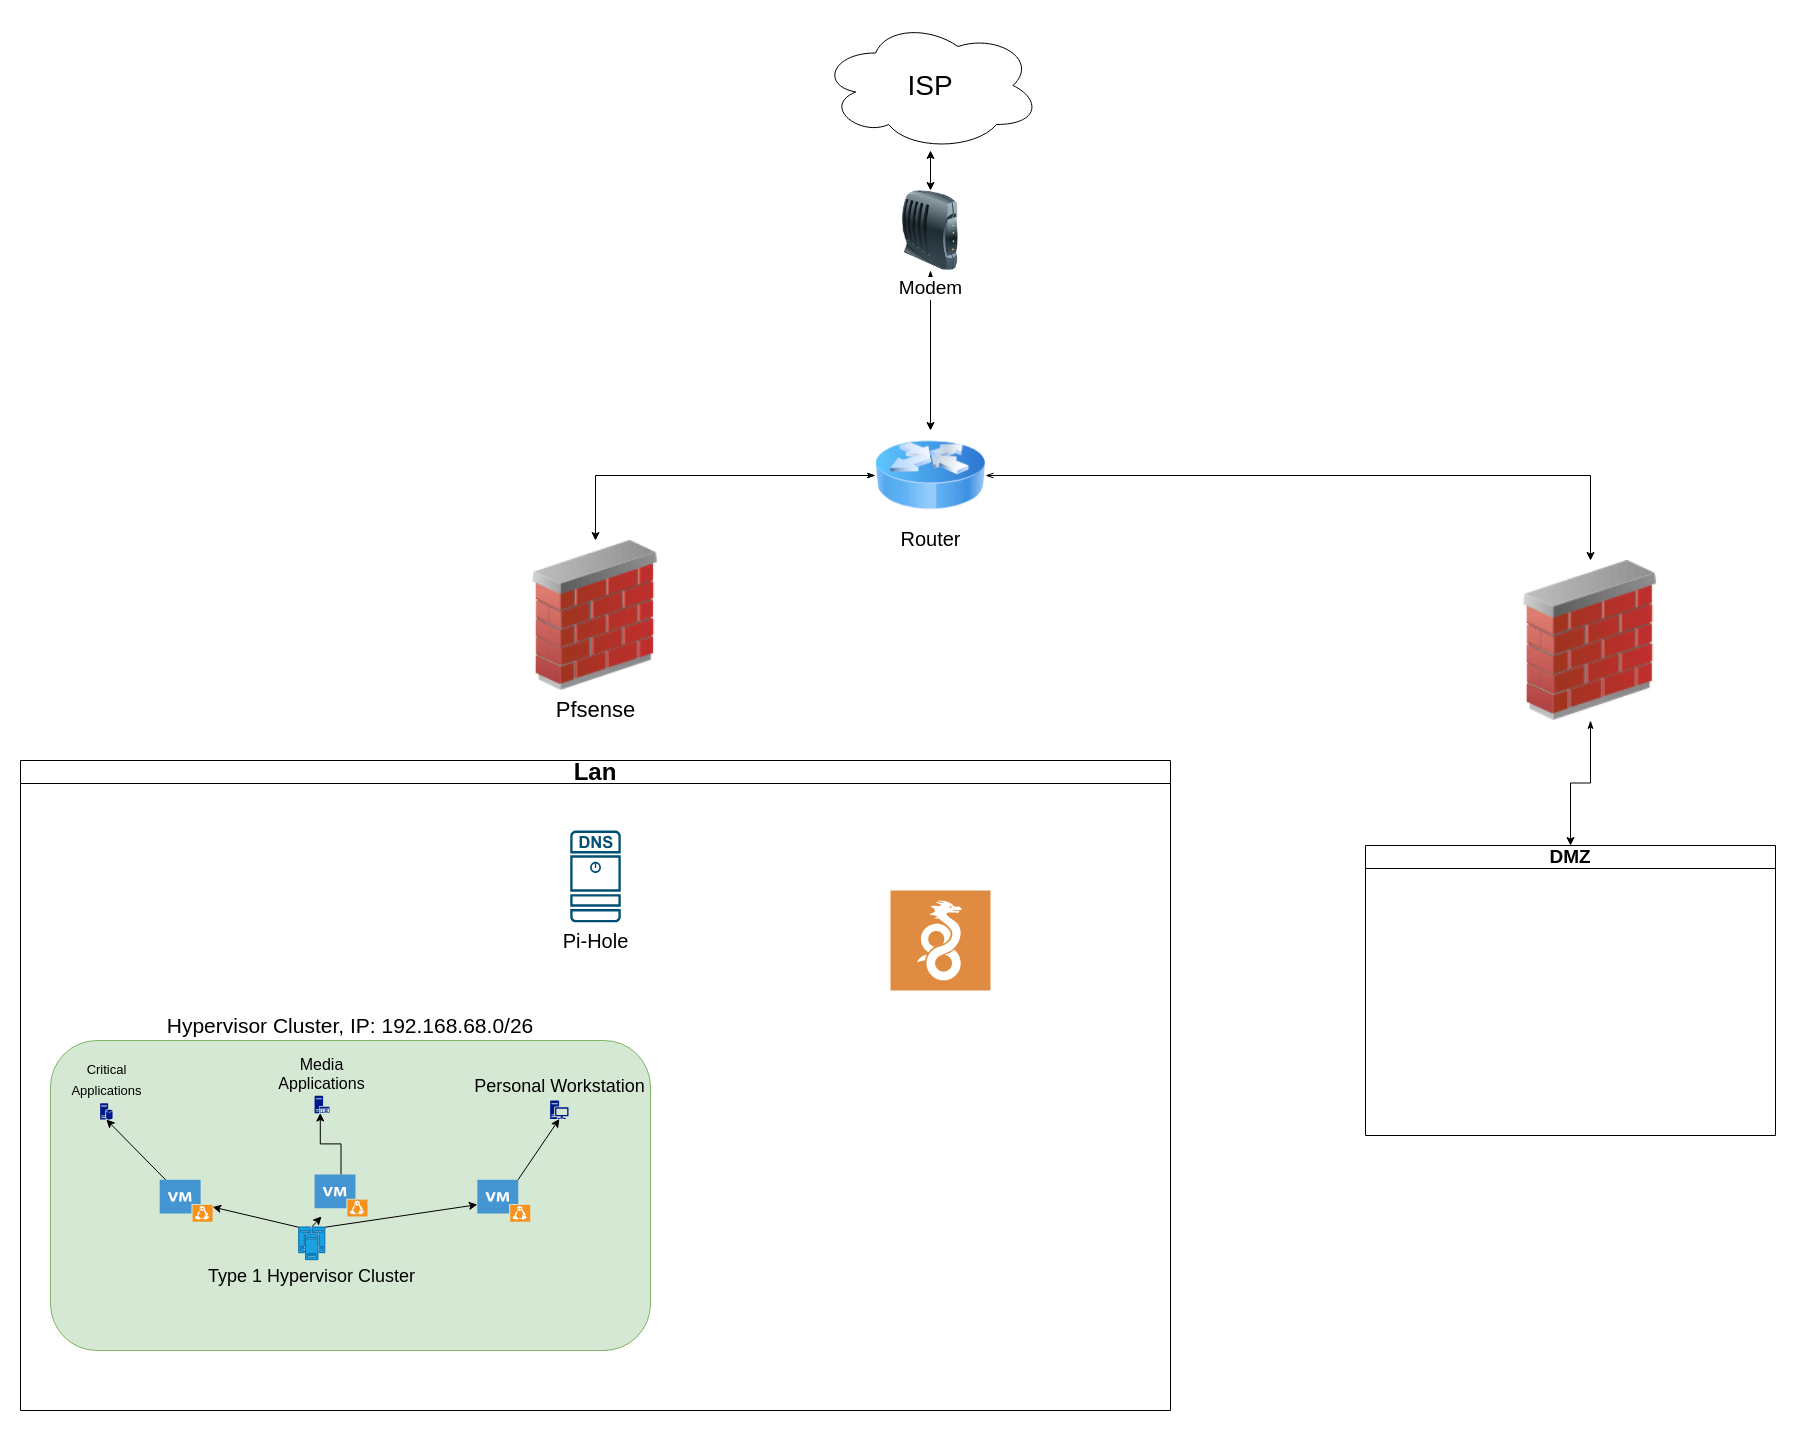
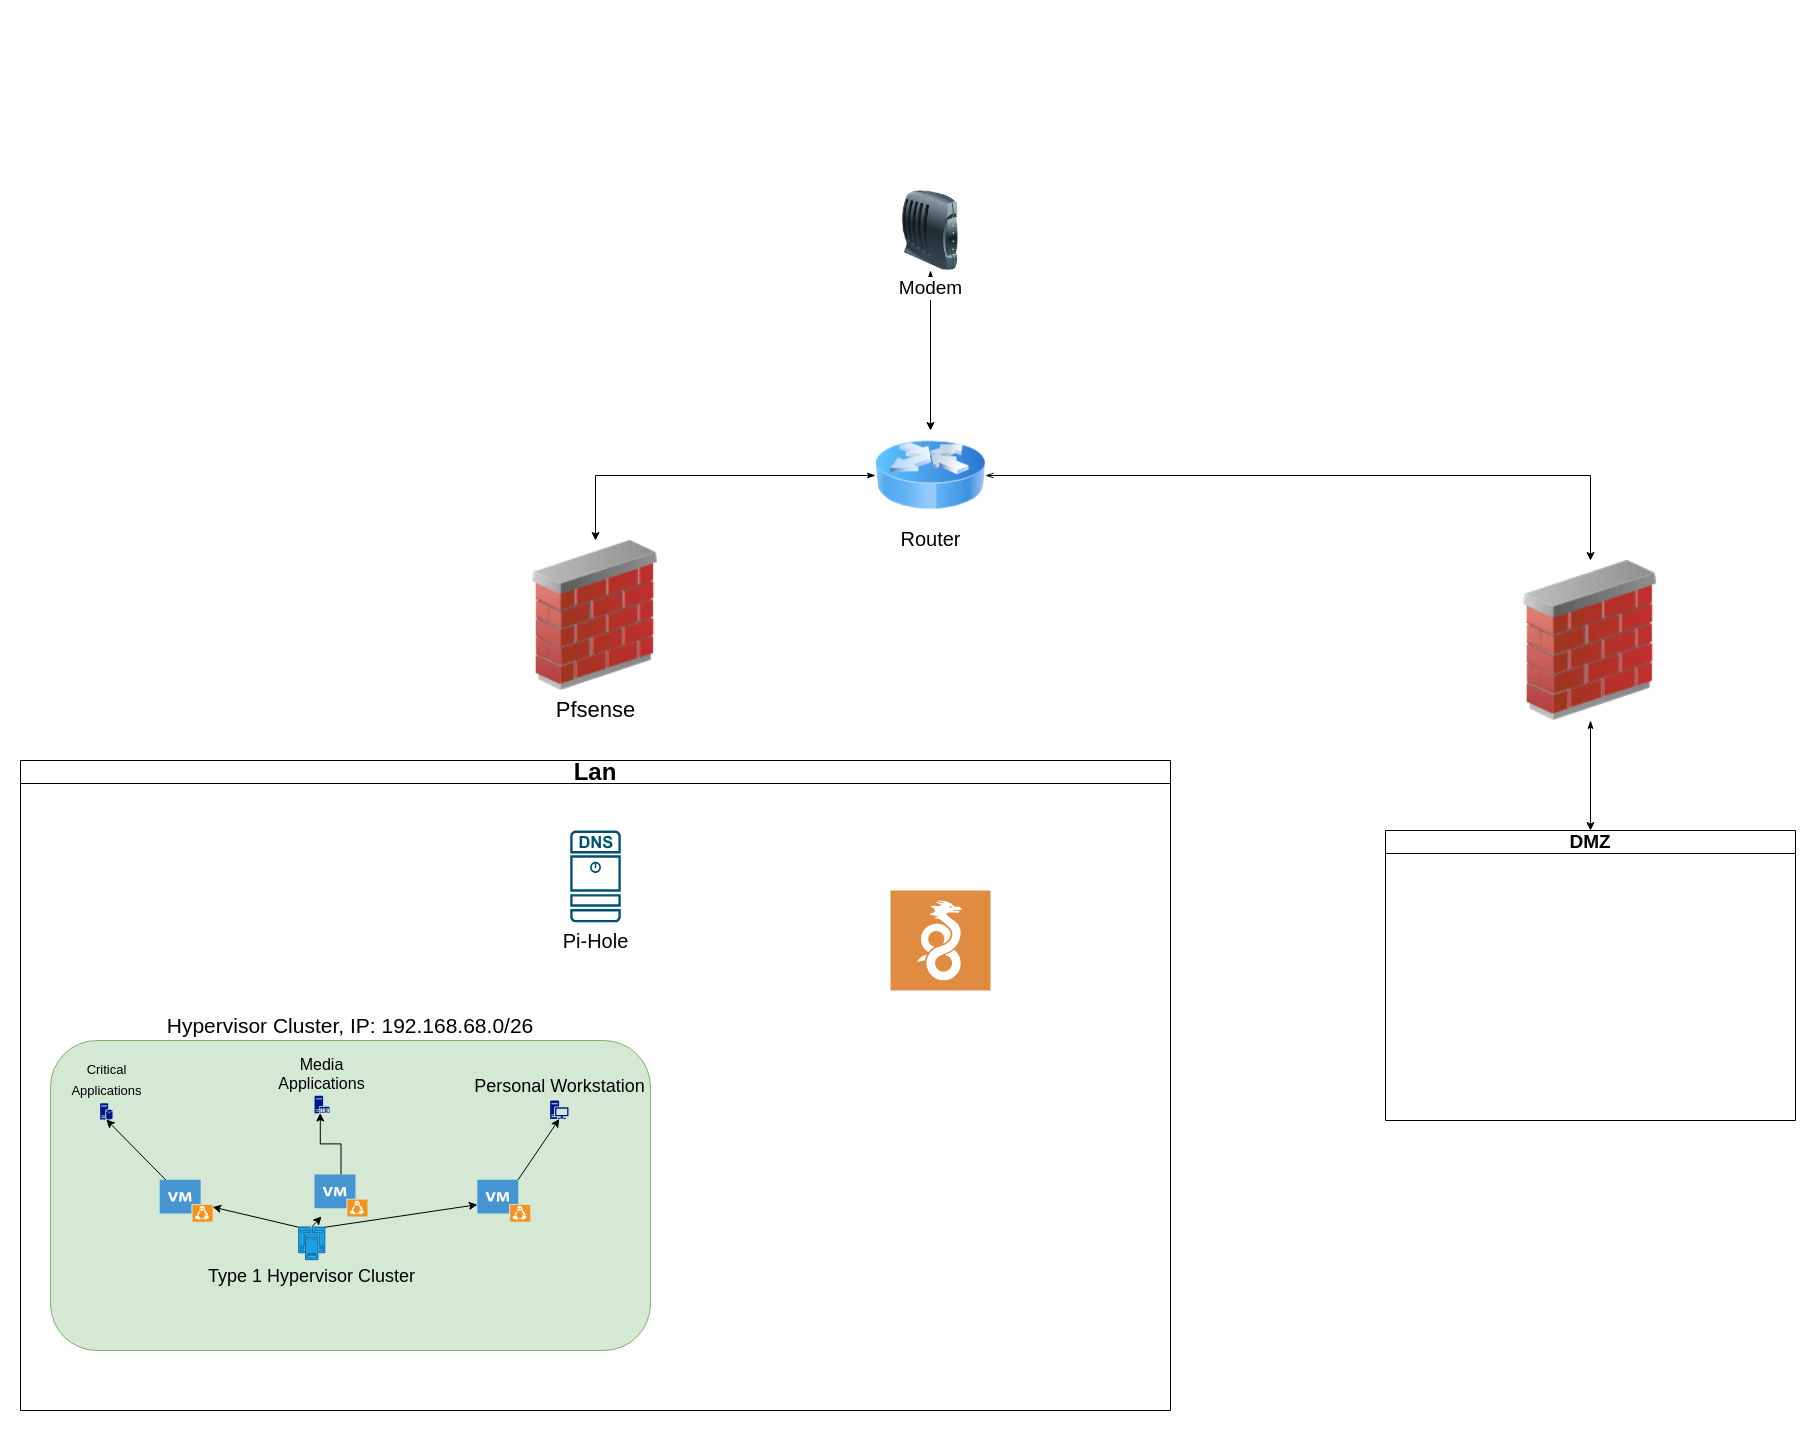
node "ISP": removed
edge "ISP" -- "Modem": removed
node "DMZ": moved (1571, 991) -> (1591, 976)
